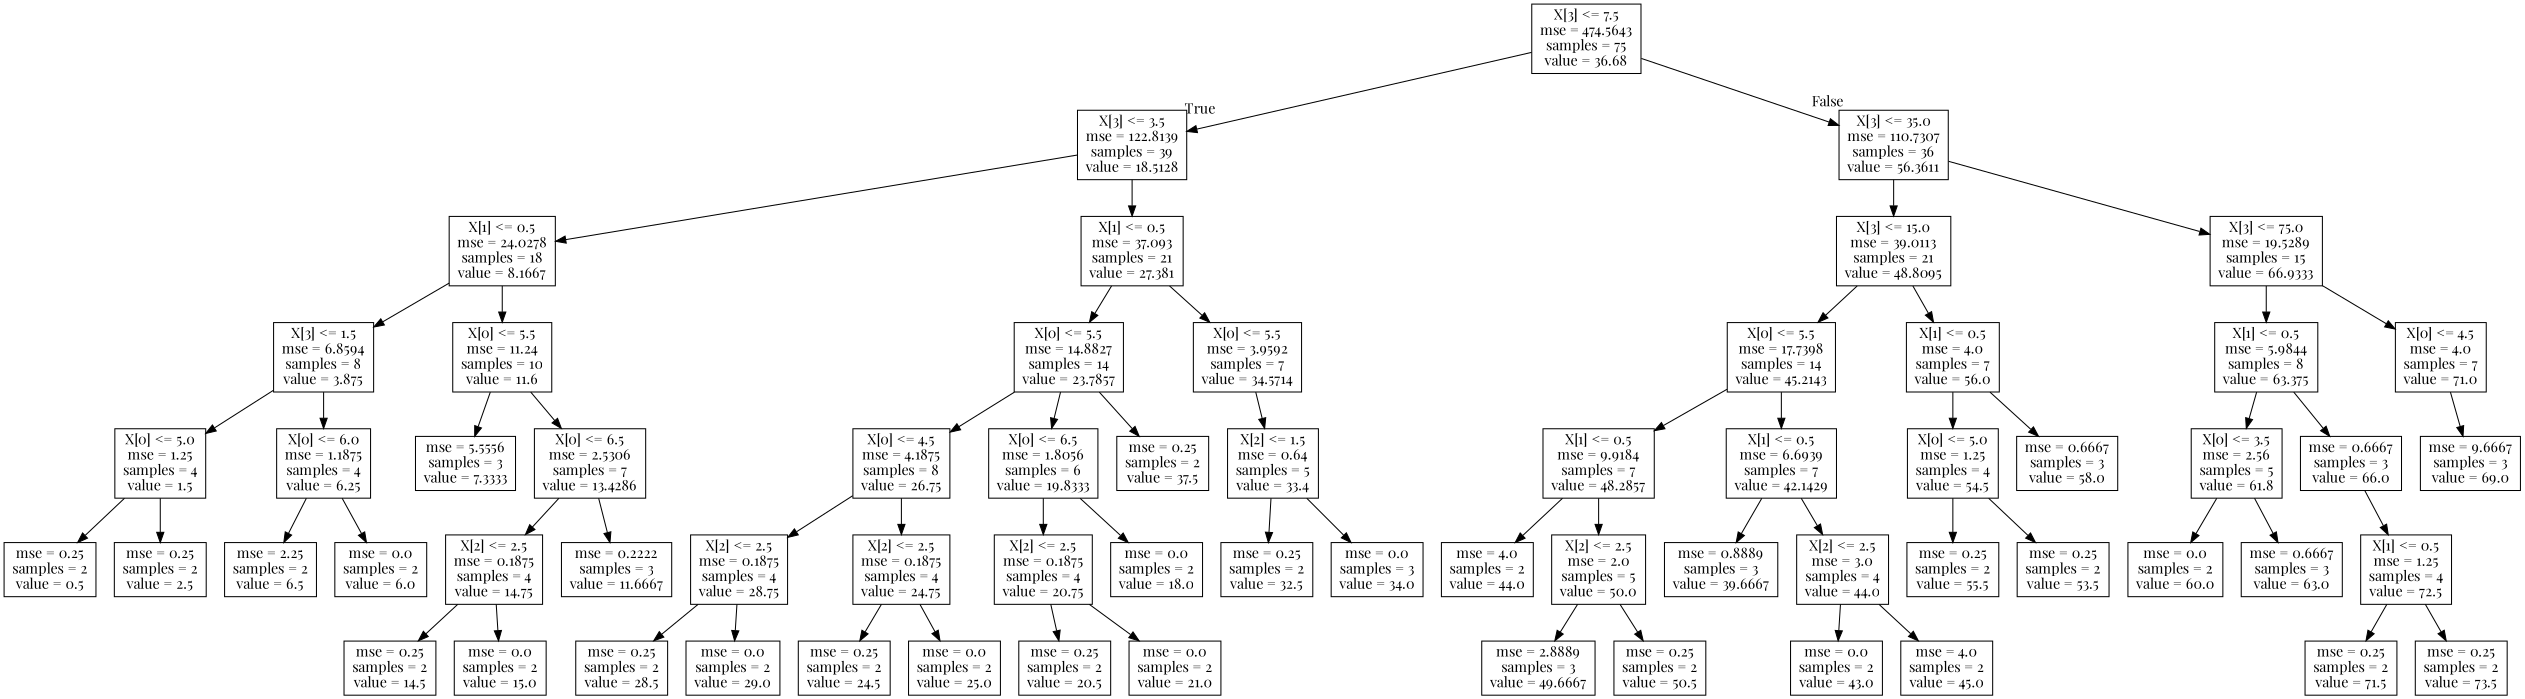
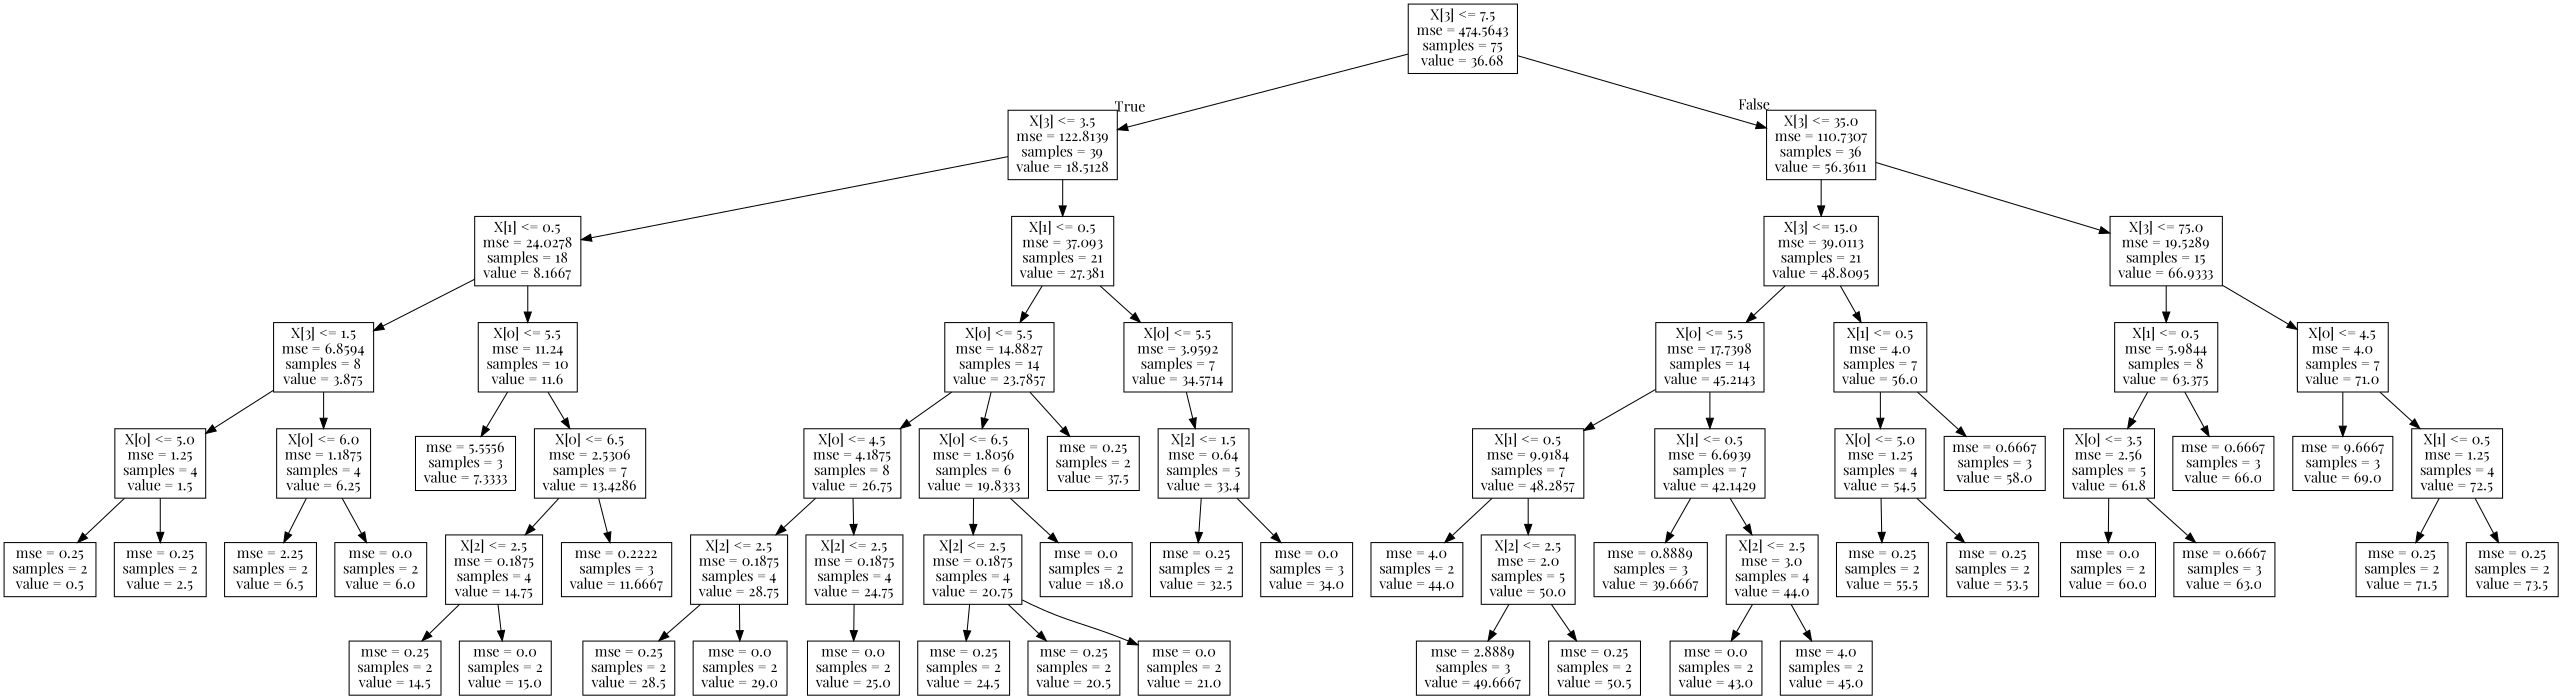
edge "mse = 0.6667 samples = 3 value = 66.0" -> "X[1] <= 0.5 mse = 1.25 samples = 4 value = 72.5": now "X[0] <= 4.5 mse = 4.0 samples = 7 value = 71.0" -> "X[1] <= 0.5 mse = 1.25 samples = 4 value = 72.5"
edge "X[2] <= 2.5 mse = 0.1875 samples = 4 value = 24.75" -> "mse = 0.25 samples = 2 value = 24.5": now "X[2] <= 2.5 mse = 0.1875 samples = 4 value = 20.75" -> "mse = 0.25 samples = 2 value = 24.5"
